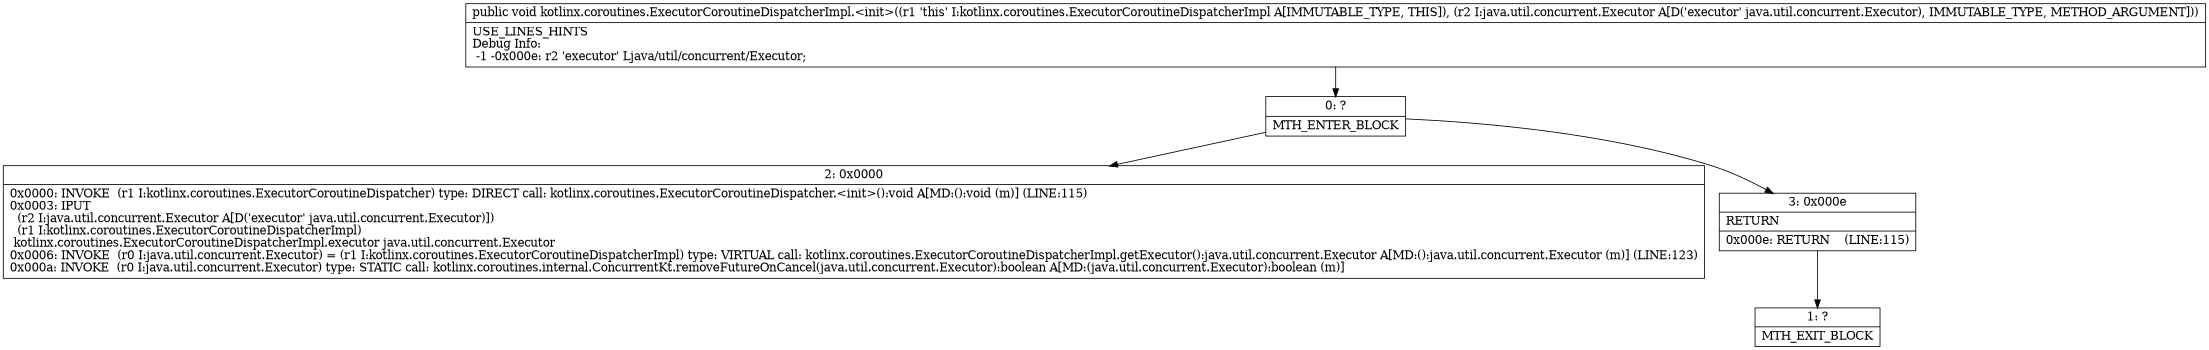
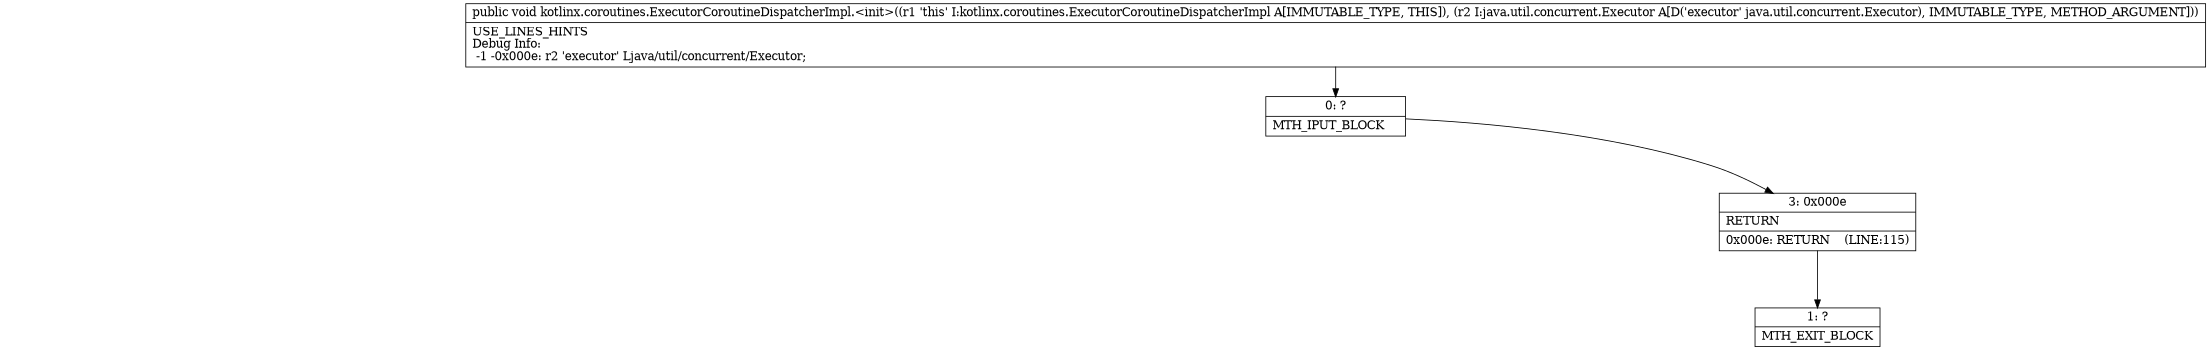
node "0: ?": text "MTH_ENTER_BLOCK" -> "MTH_IPUT_BLOCK"
node "2: 0x0000": removed
